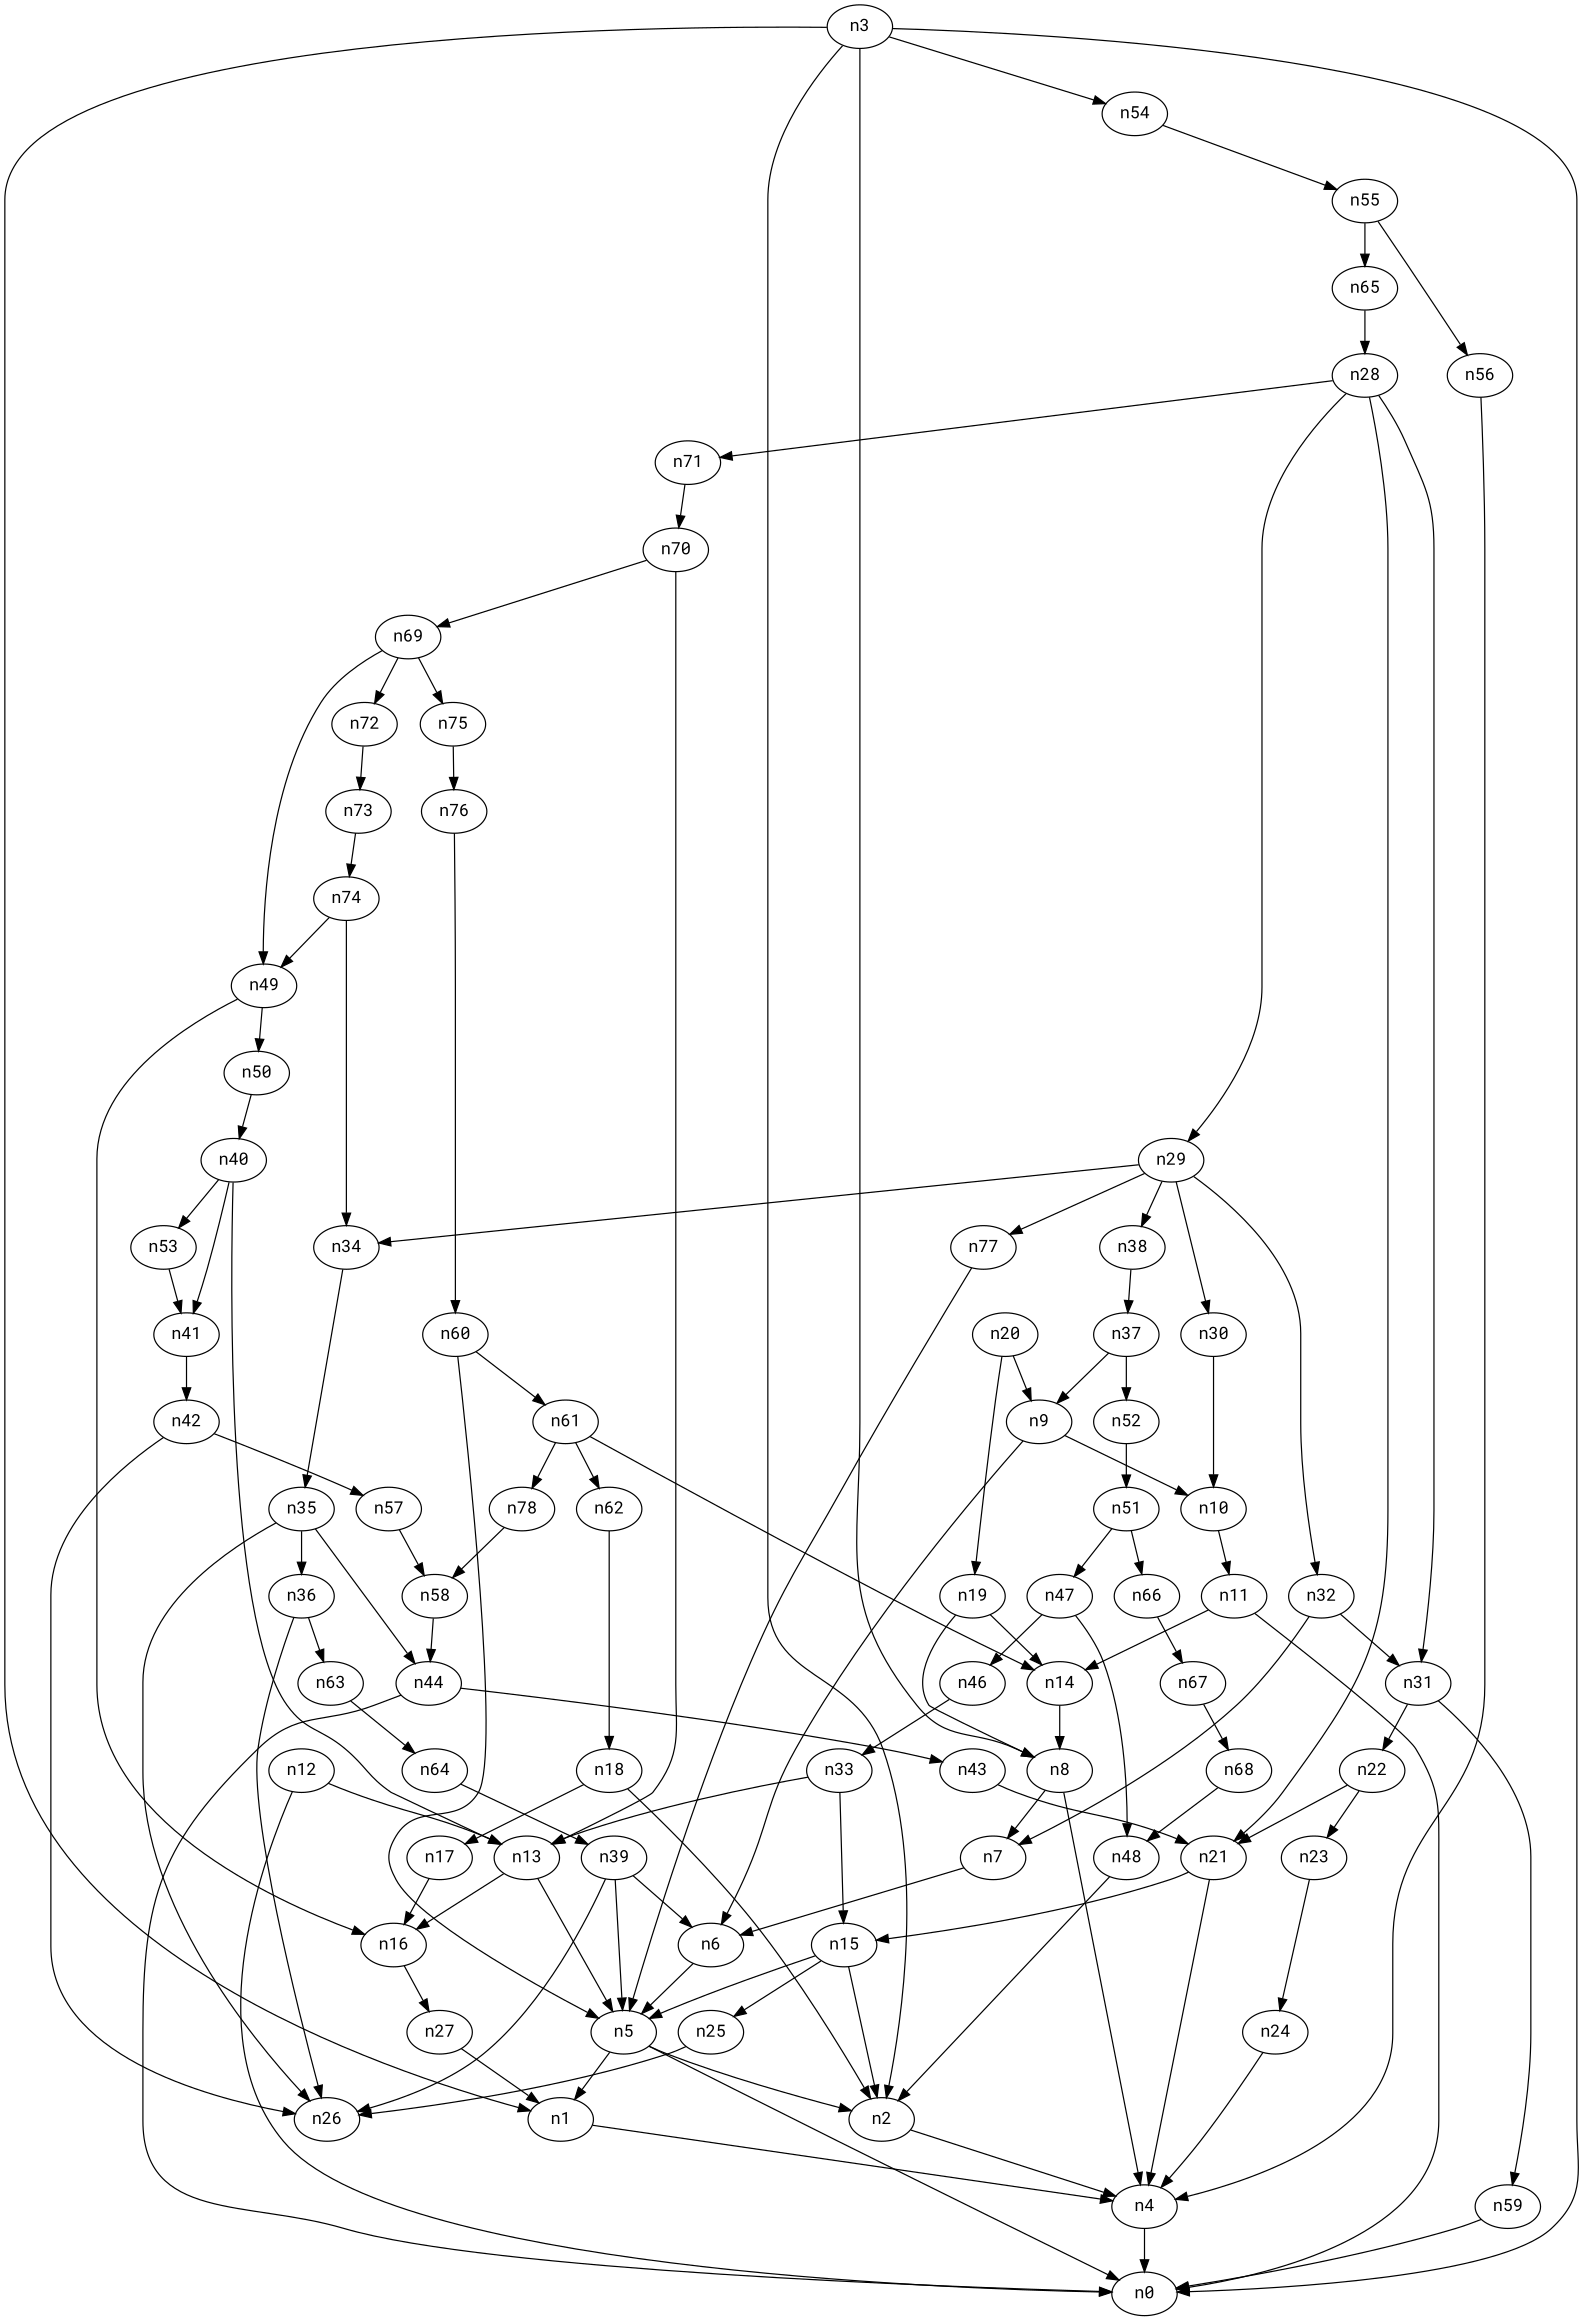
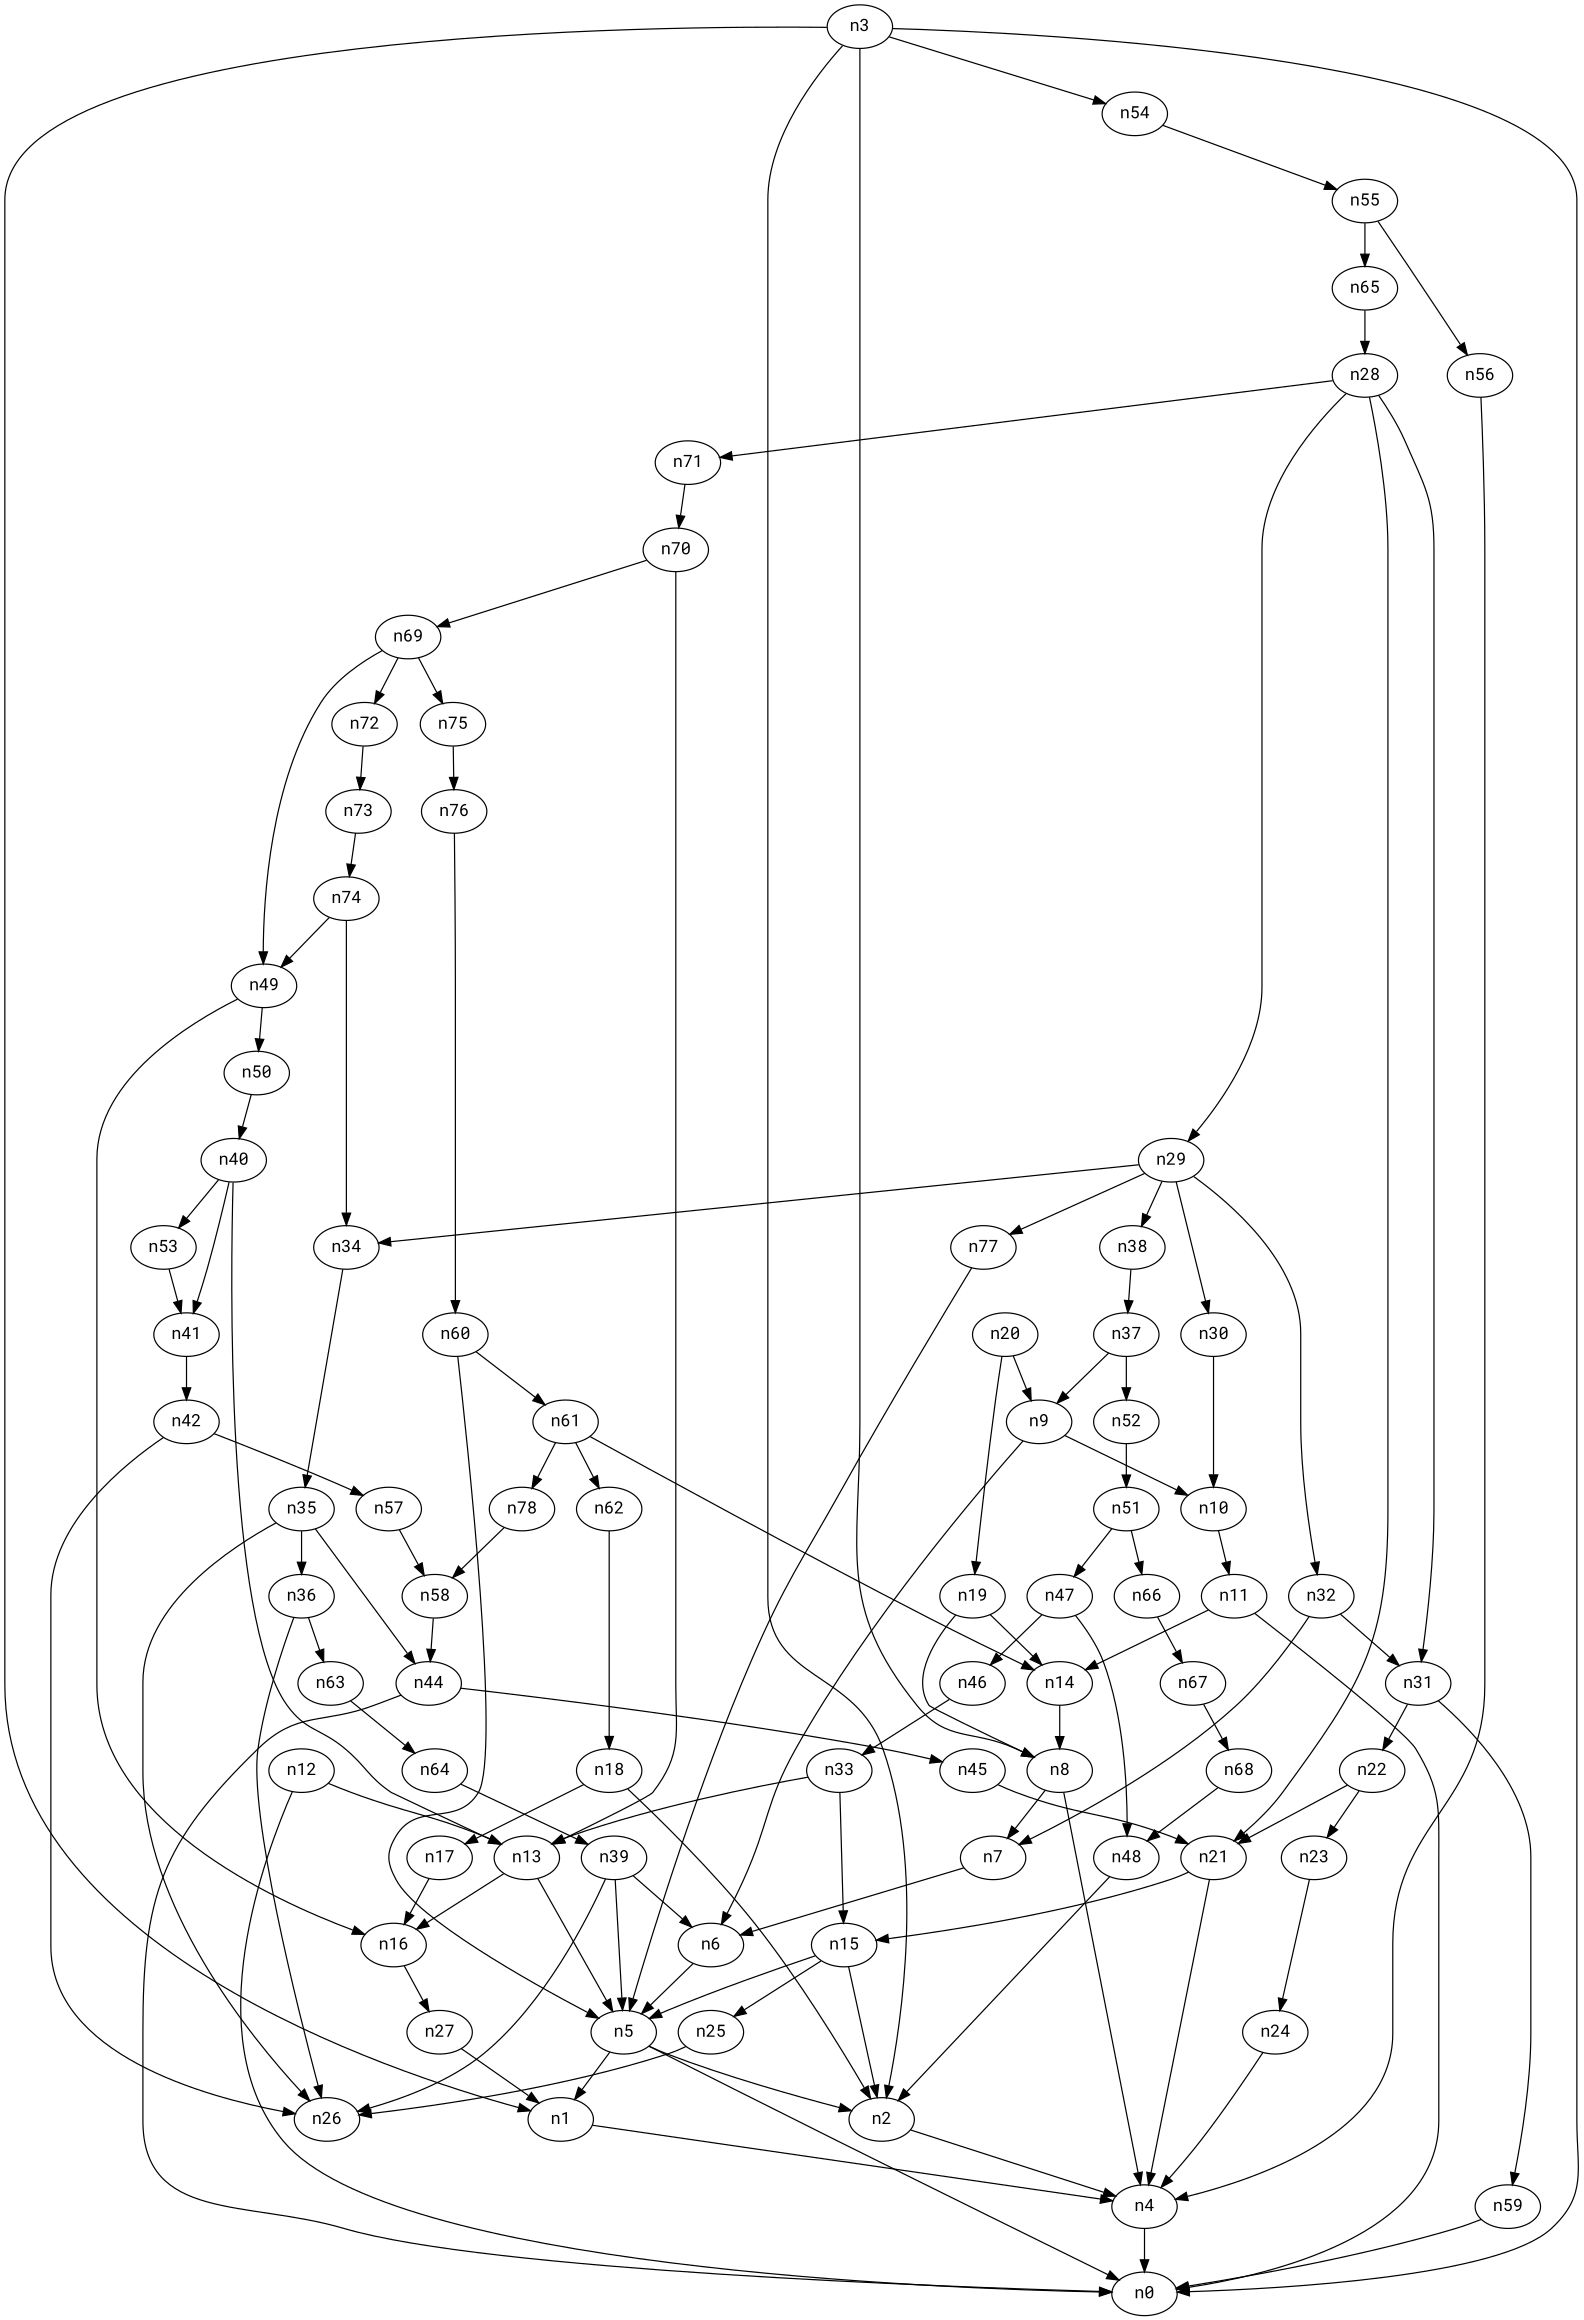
node "n43": label "n43" -> "n45"
